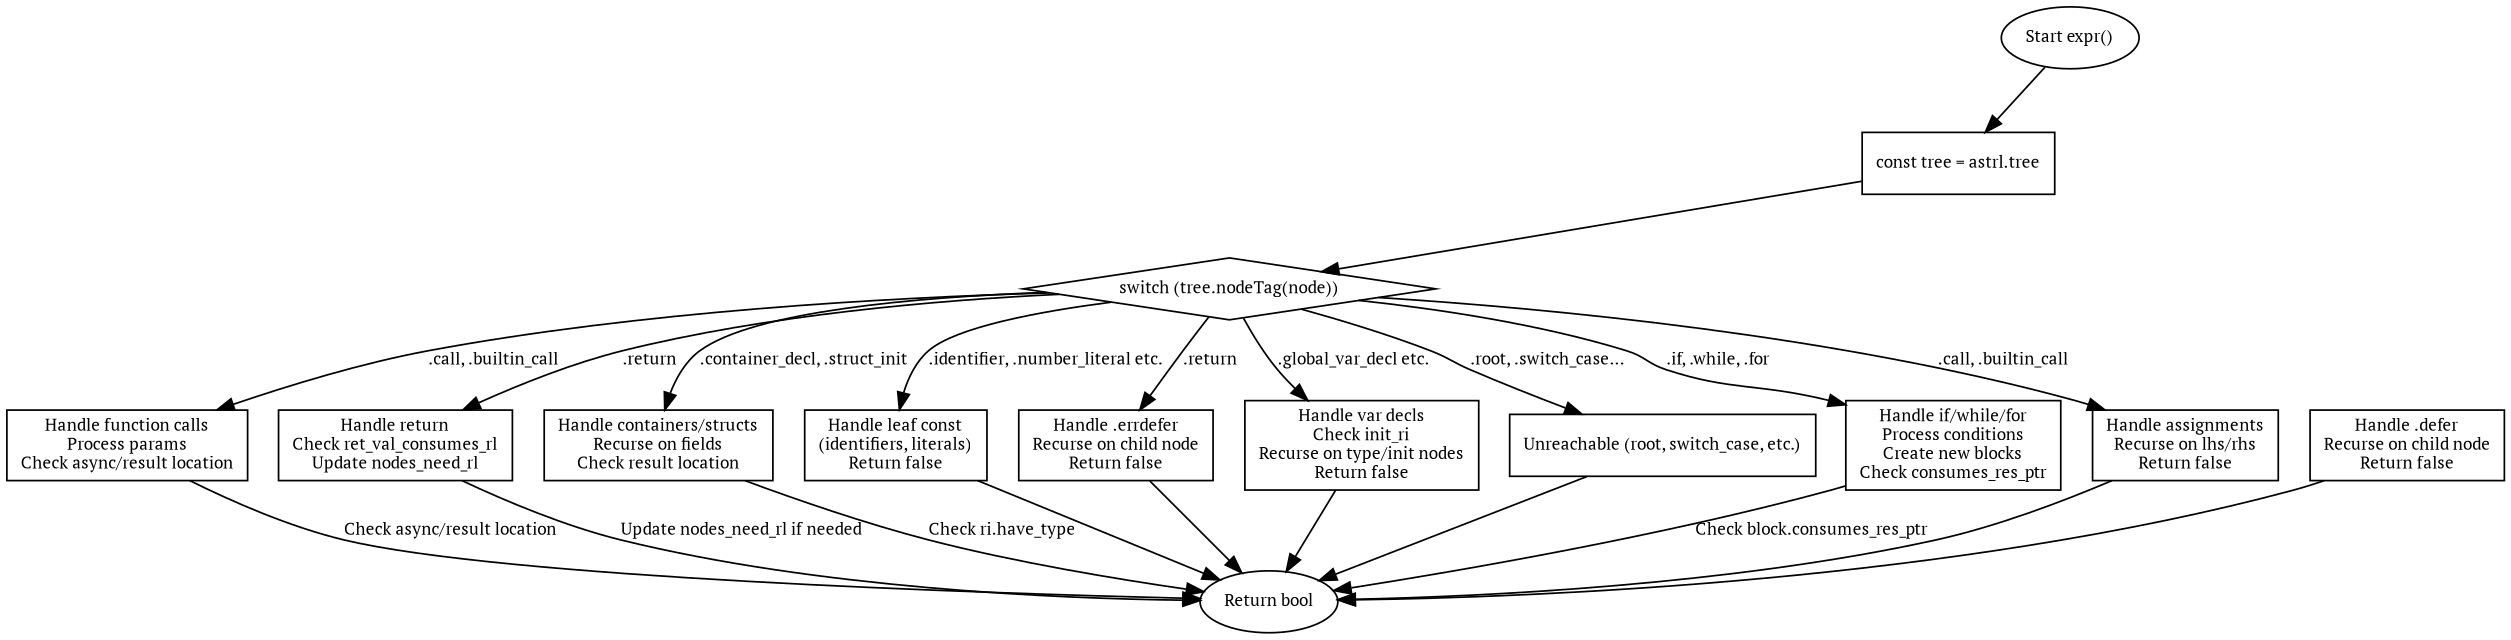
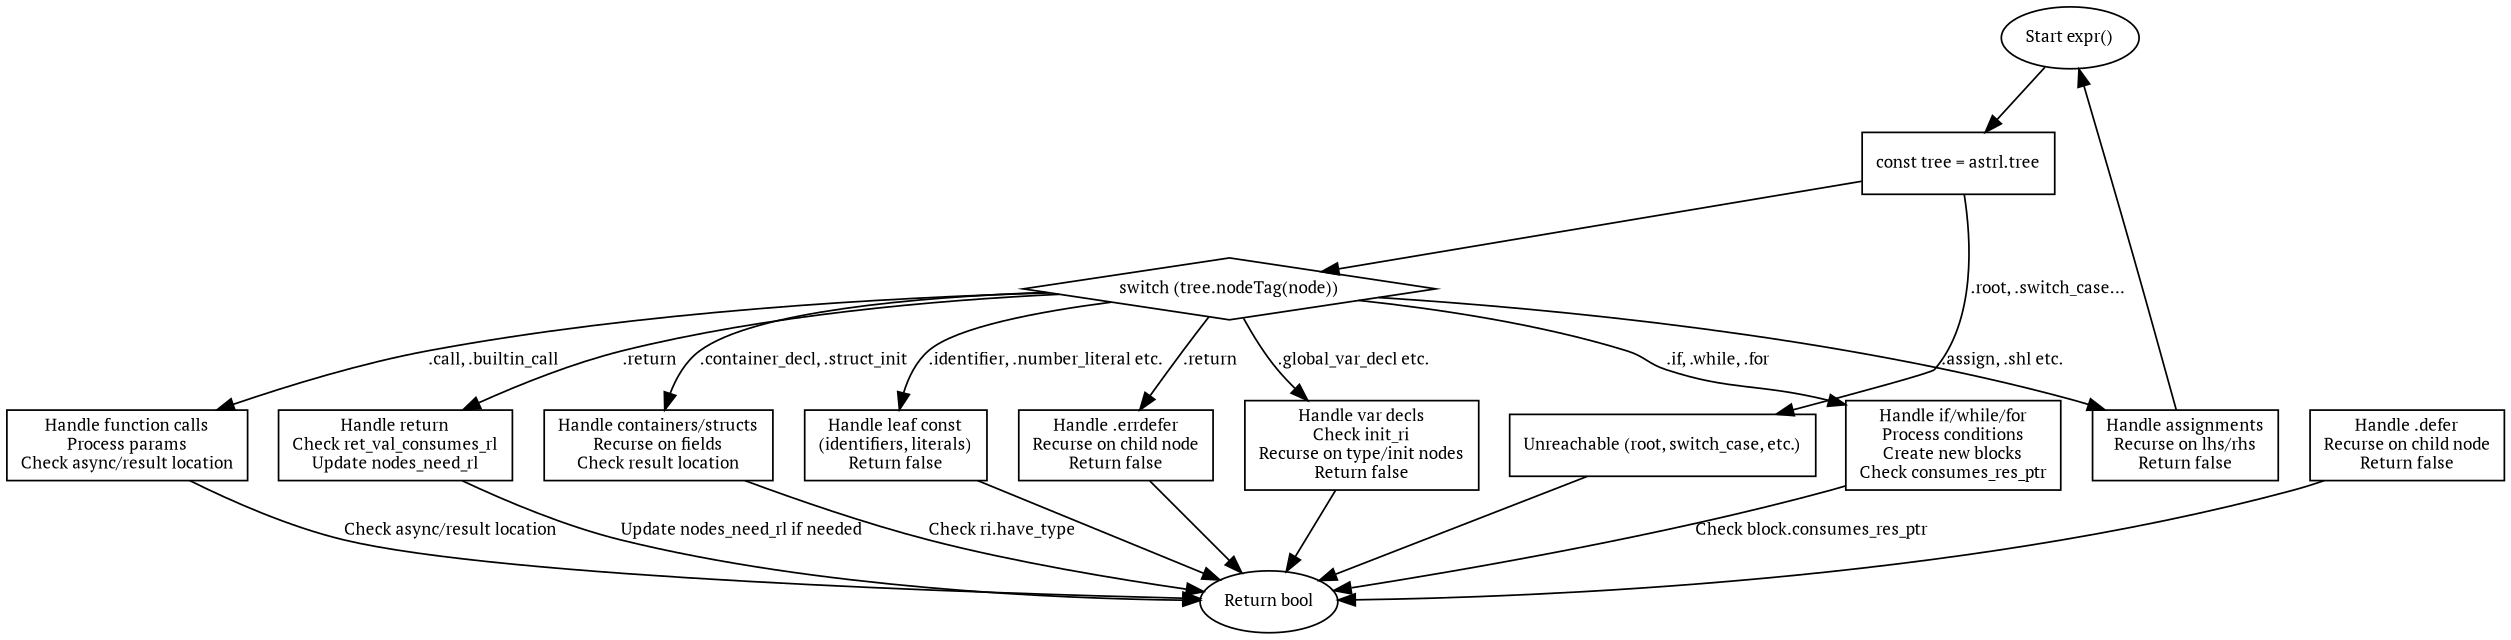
edge "switch (tree.nodeTag(node))" -> "Unreachable (root, switch_case, etc.)": now "const tree = astrl.tree" -> "Unreachable (root, switch_case, etc.)"
edge "switch (tree.nodeTag(node))" -> "Handle assignments Recurse on lhs/rhs Return false": label ".call, .builtin_call" -> ".assign, .shl etc."
edge "Handle assignments Recurse on lhs/rhs Return false" -> "Return bool": now "Handle assignments Recurse on lhs/rhs Return false" -> "Start expr()"
